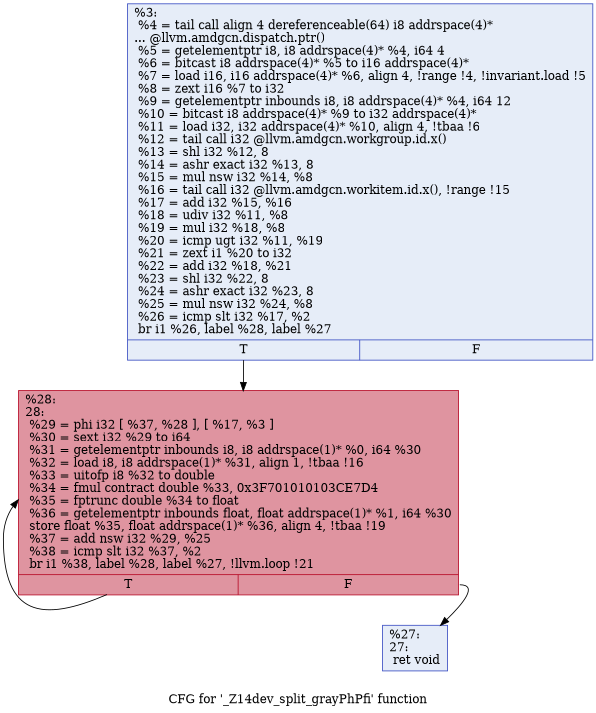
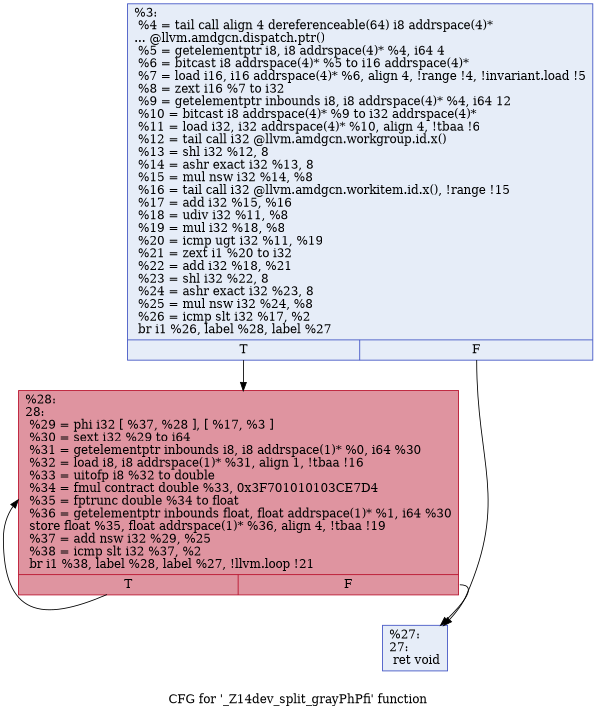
edge "%3:" -> "%27:": added
